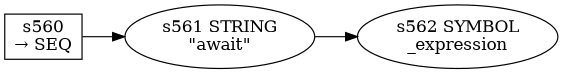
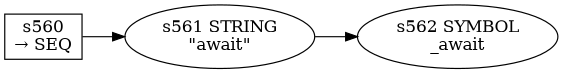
node "s562 SYMBOL _expression": label "s562 SYMBOL _expression" -> "s562 SYMBOL _await"
